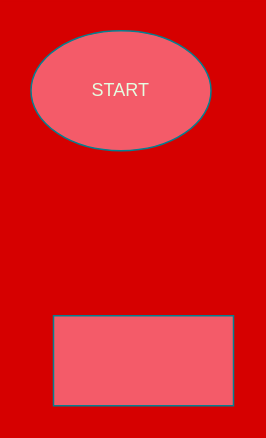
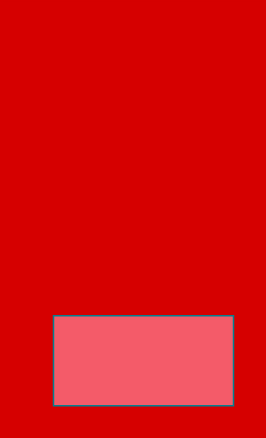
node "START": removed
